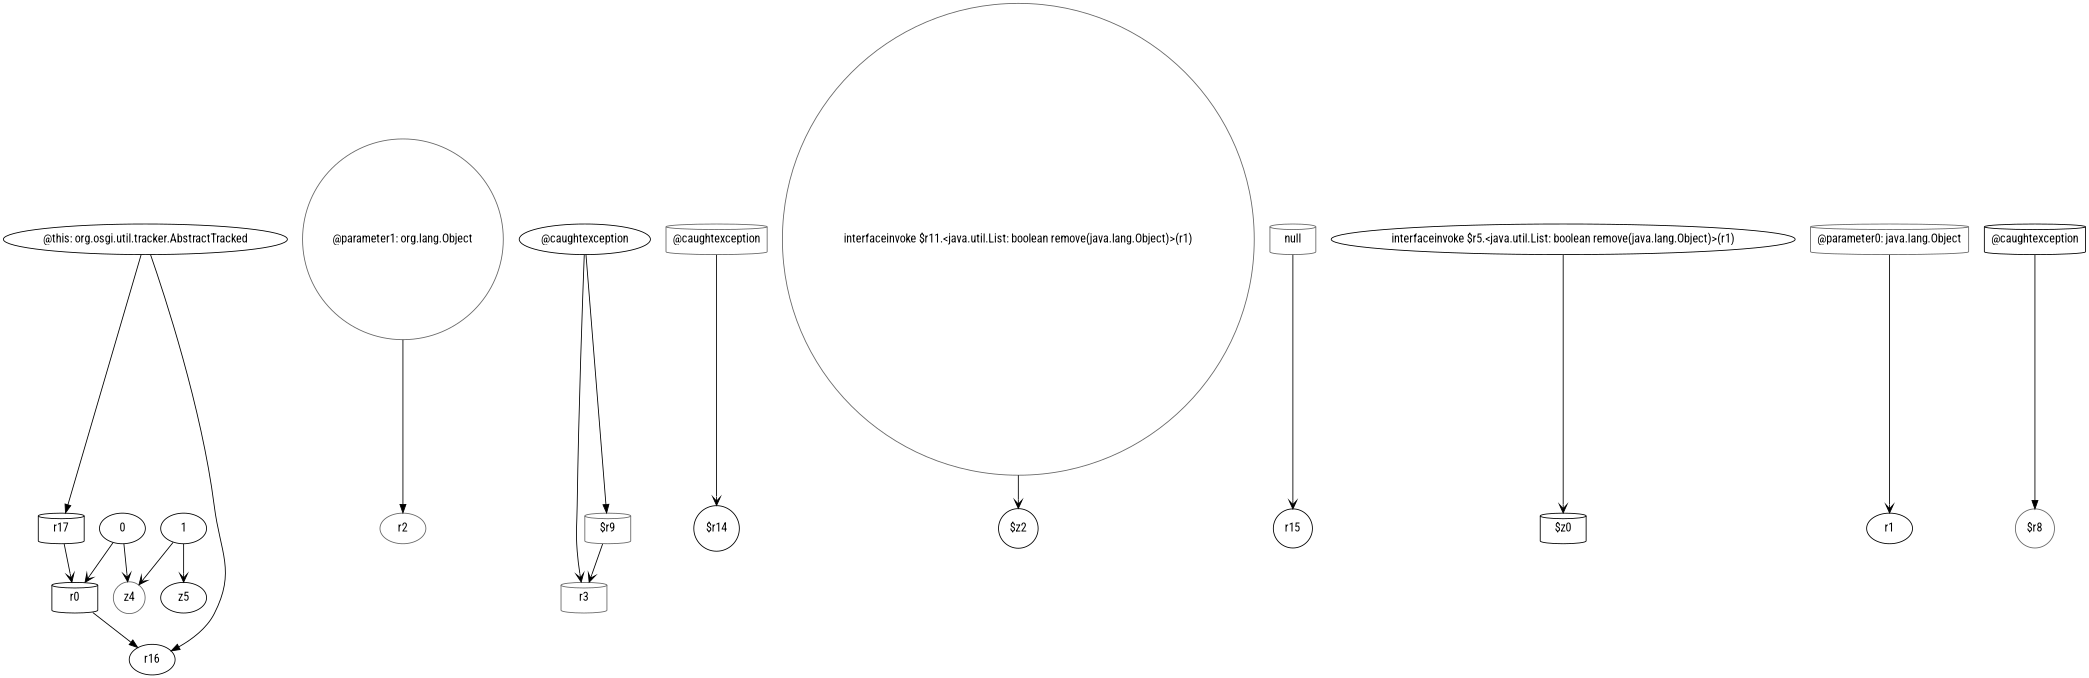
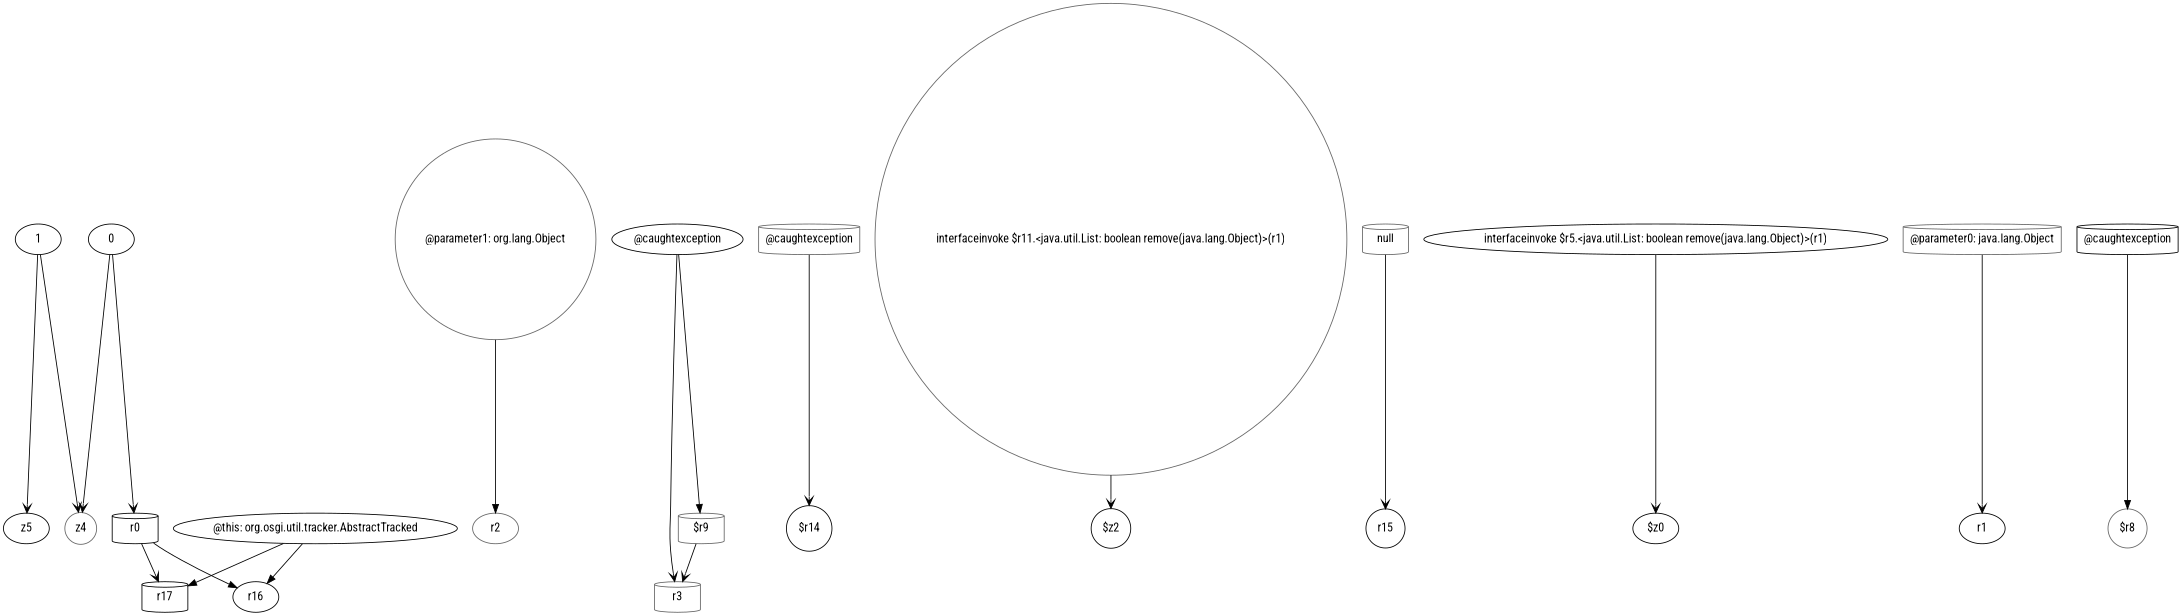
node "$z0": shape cylinder -> ellipse
edge "r17" -> "r0": reversed
